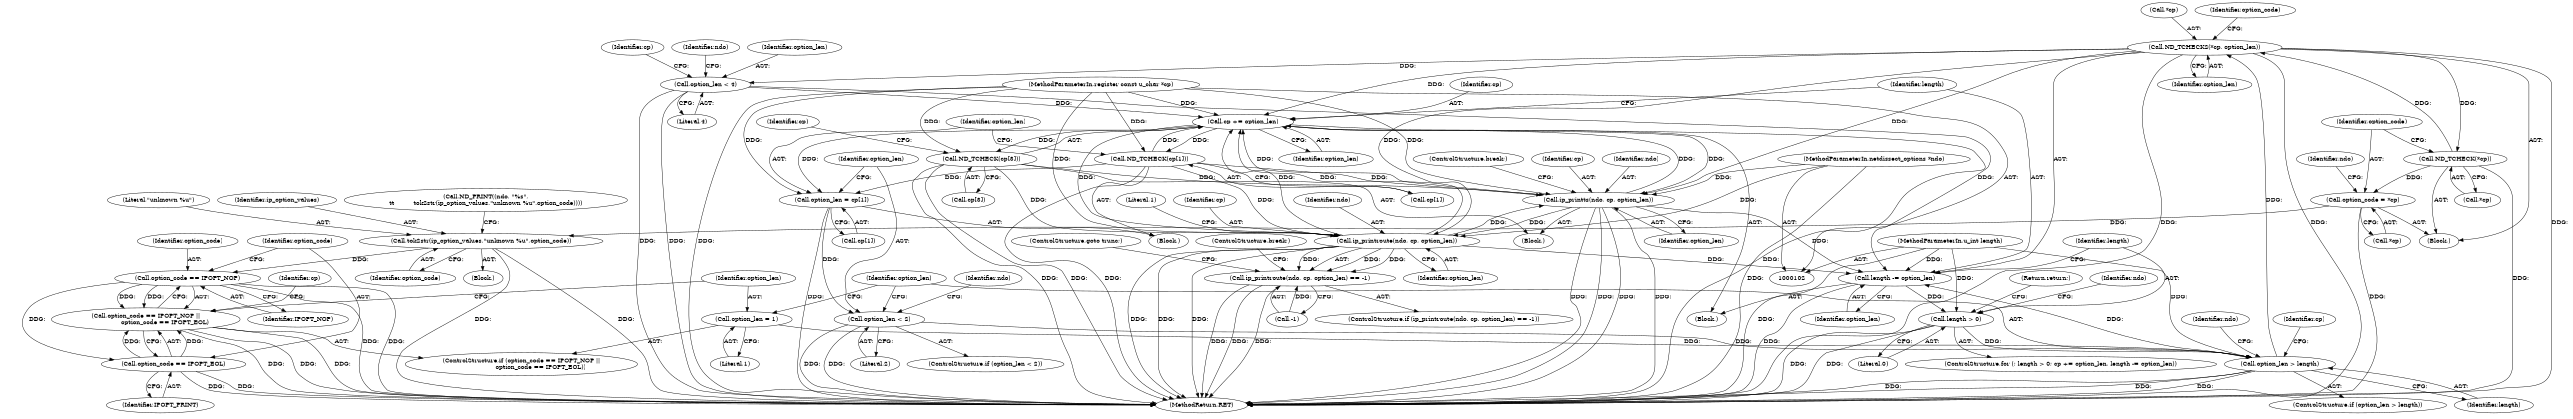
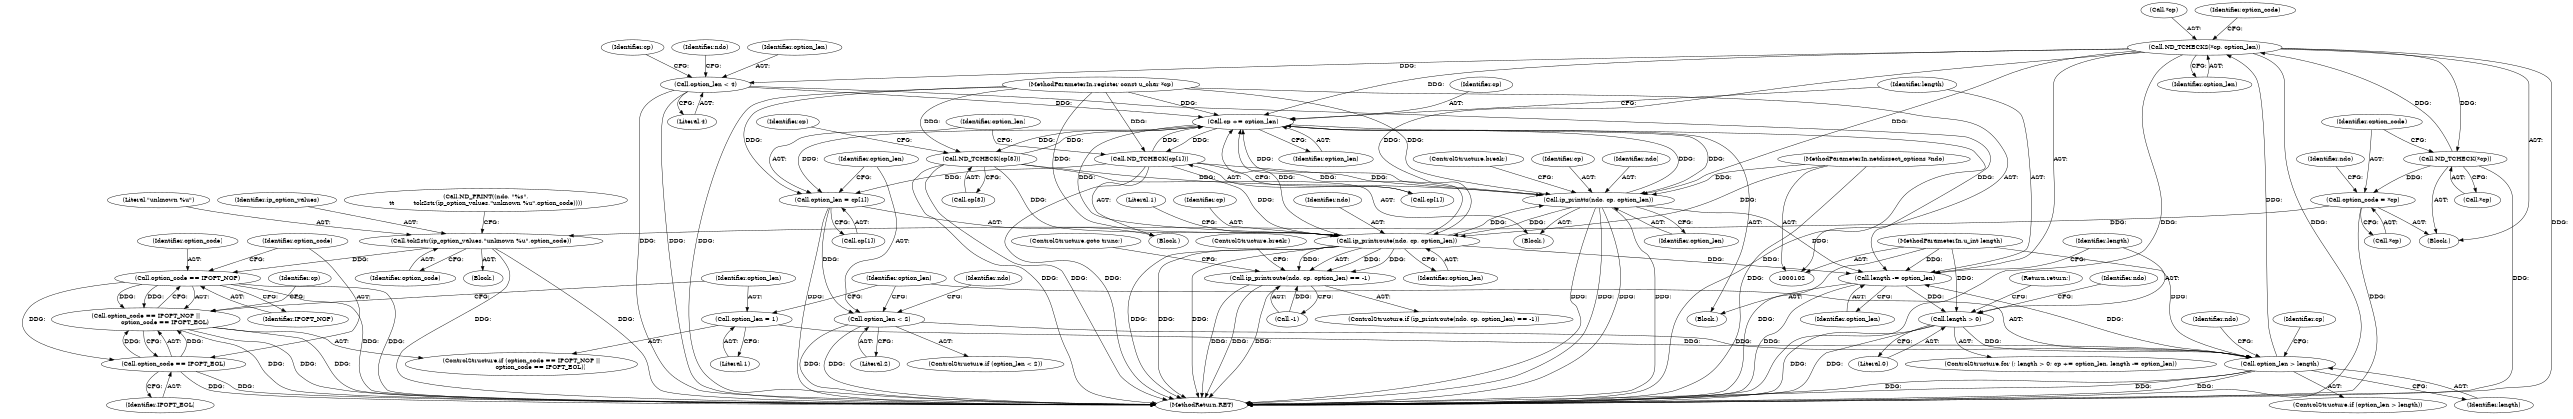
edge "(Call,ND_TCHECK(cp[3]))" -> "(Call,cp += option_len)": label "AST: " -> "DDG: "
node "(Identifier,IPOPT_PRINT)": label "(Identifier,IPOPT_PRINT)" -> "(Identifier,IPOPT_EOL)"
